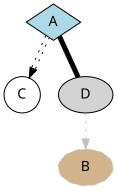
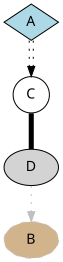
edge "A" -- "D": now "C" -- "D"
